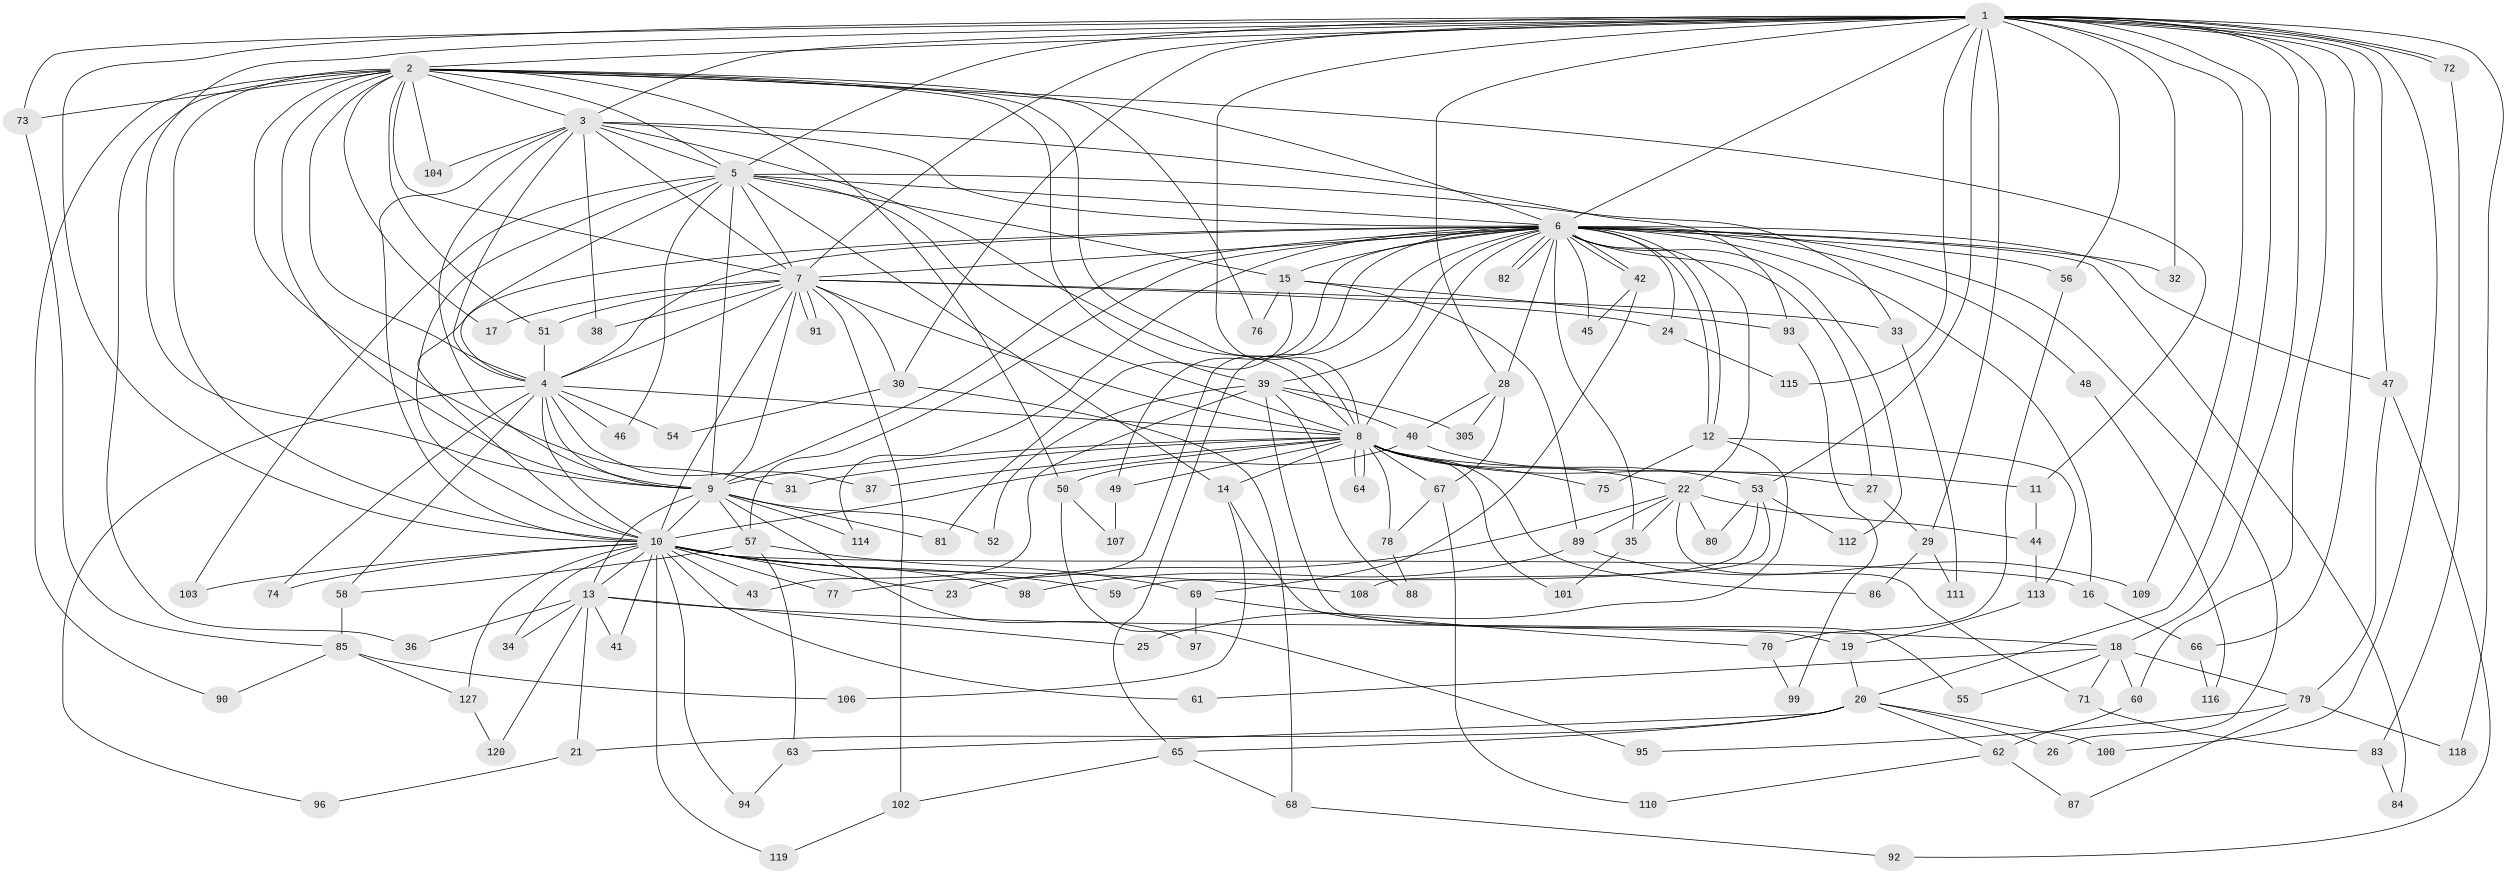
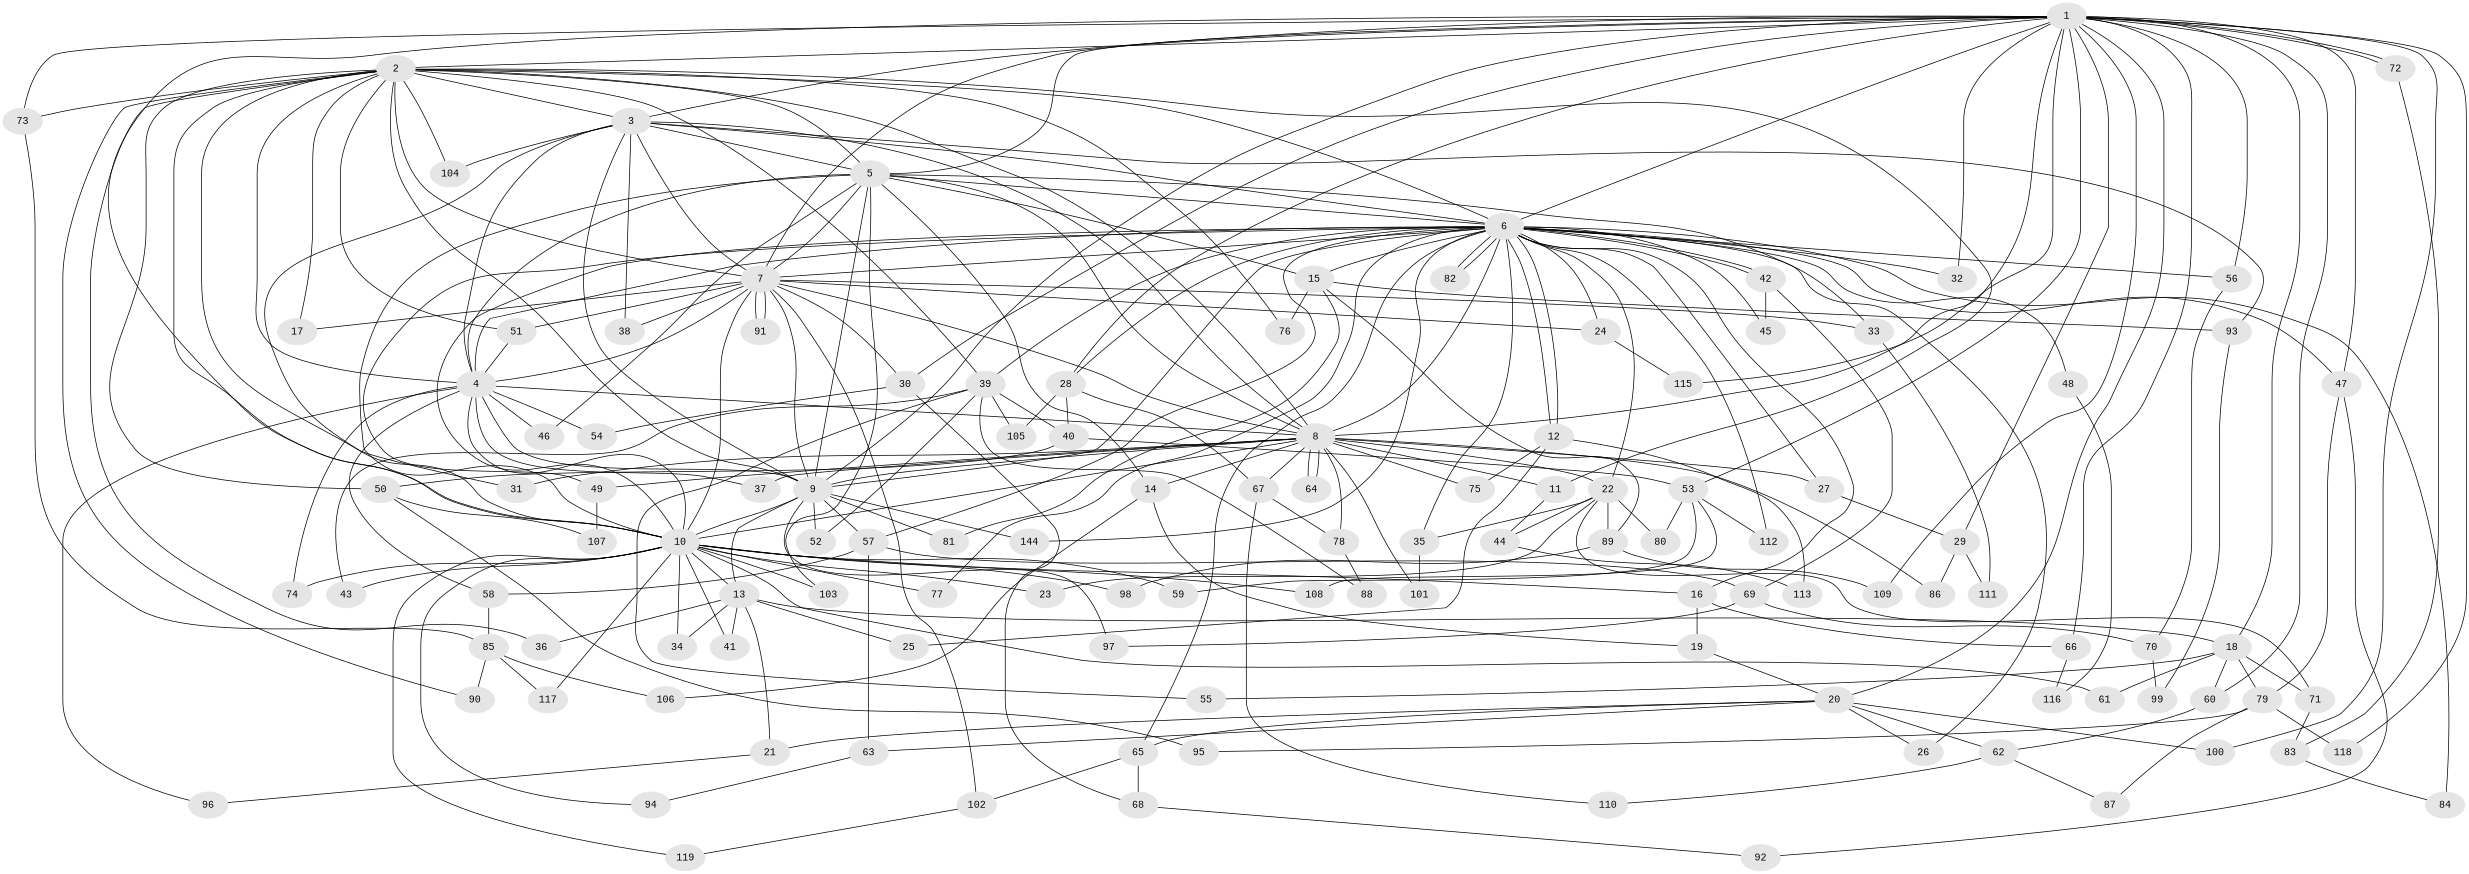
node "305": label "305" -> "105"
node "114": label "114" -> "144"
edge "113" -- "19": now "16" -- "19"
node "127": label "127" -> "117"
node "120": removed
